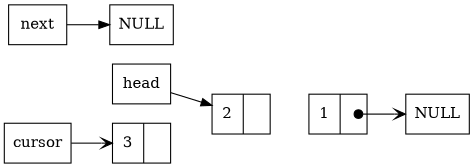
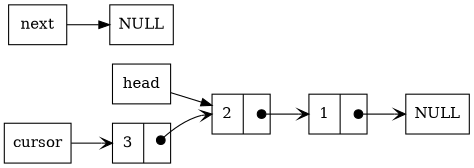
edge "2" -- "1": added
edge "2" -- "3": added
